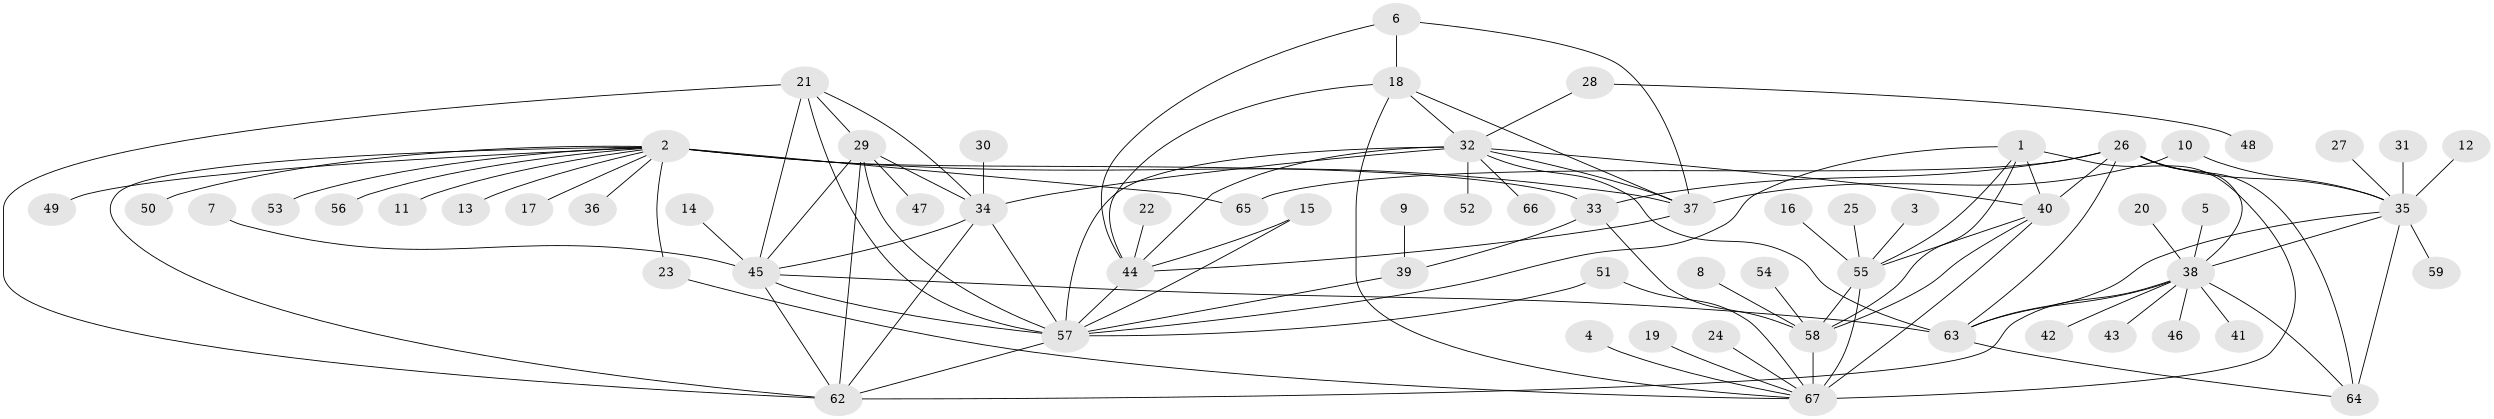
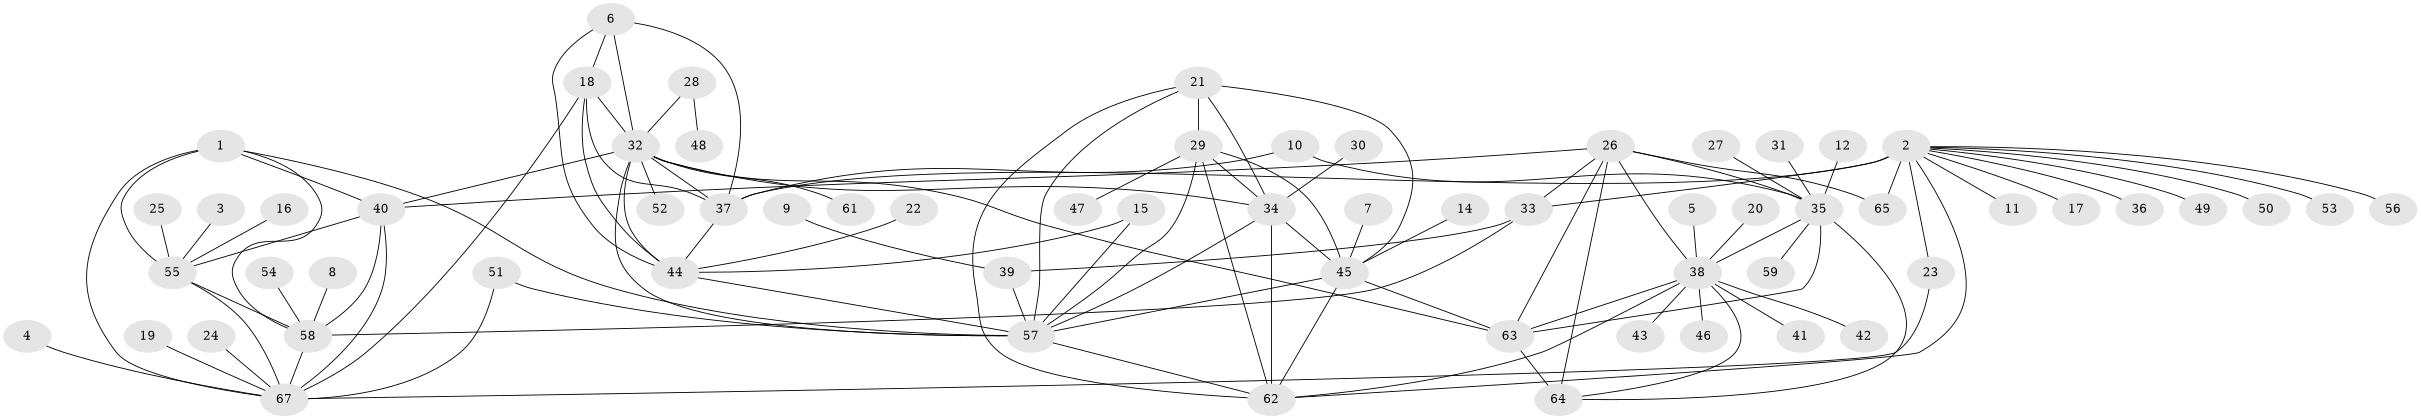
edge "6" -- "32": added
node "13": removed
node "66": label "66" -> "61"
